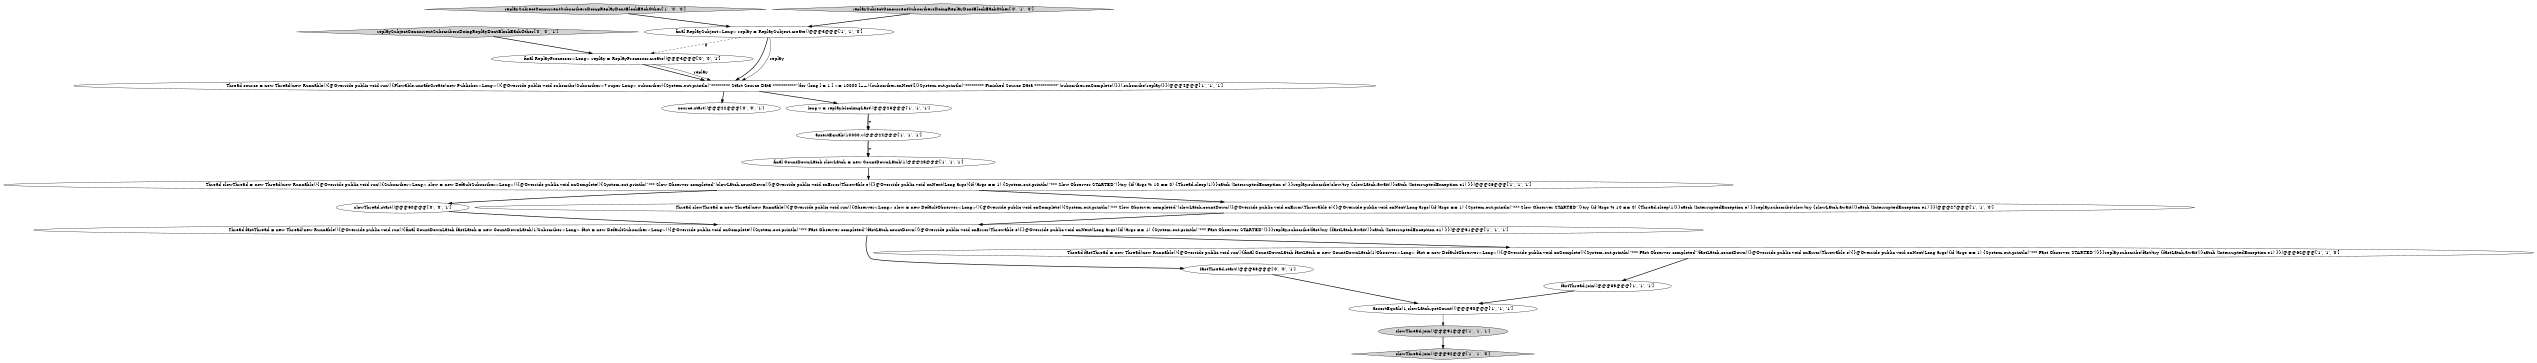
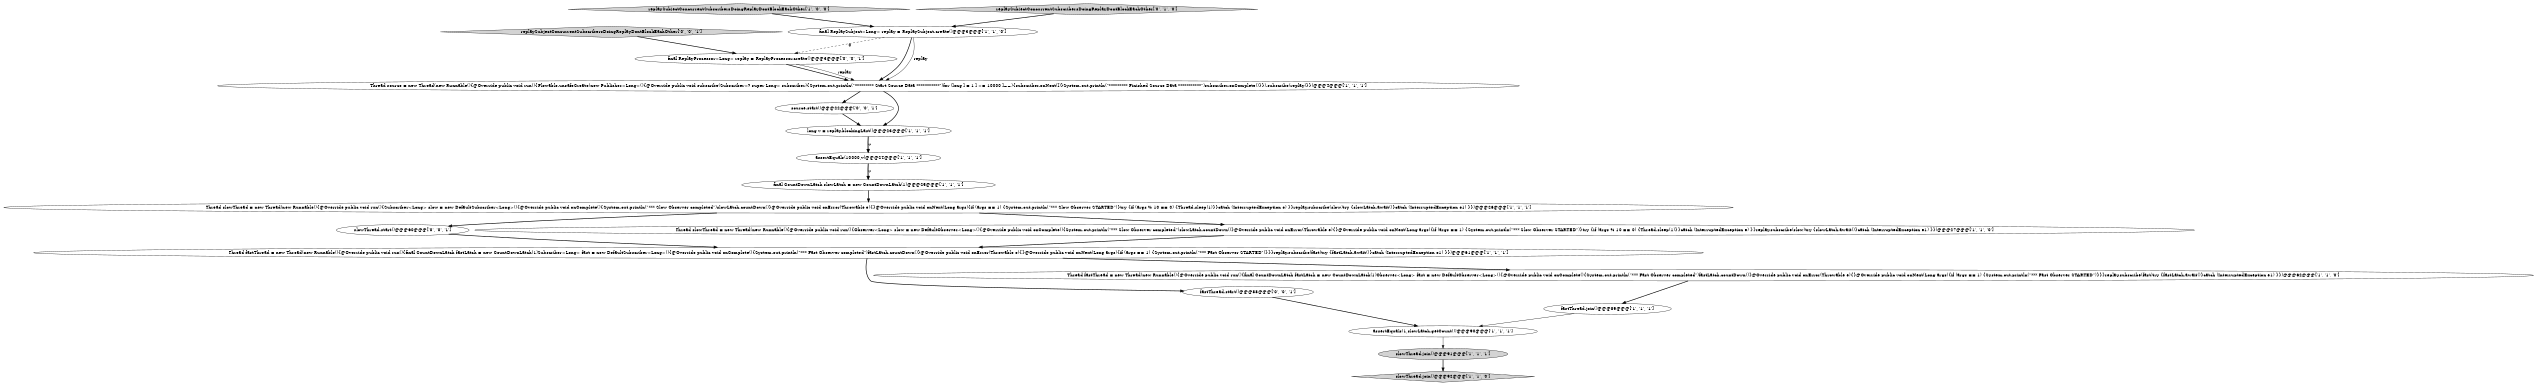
edge "source.start()@@@22@@@['0', '0', '1']" -> "long v = replay.blockingLast()@@@23@@@['1', '1', '1']": added
edge "fastThread.join()@@@89@@@['1', '1', '1']" -> "assertEquals(1,slowLatch.getCount())@@@90@@@['1', '1', '1']": style bold -> solid
